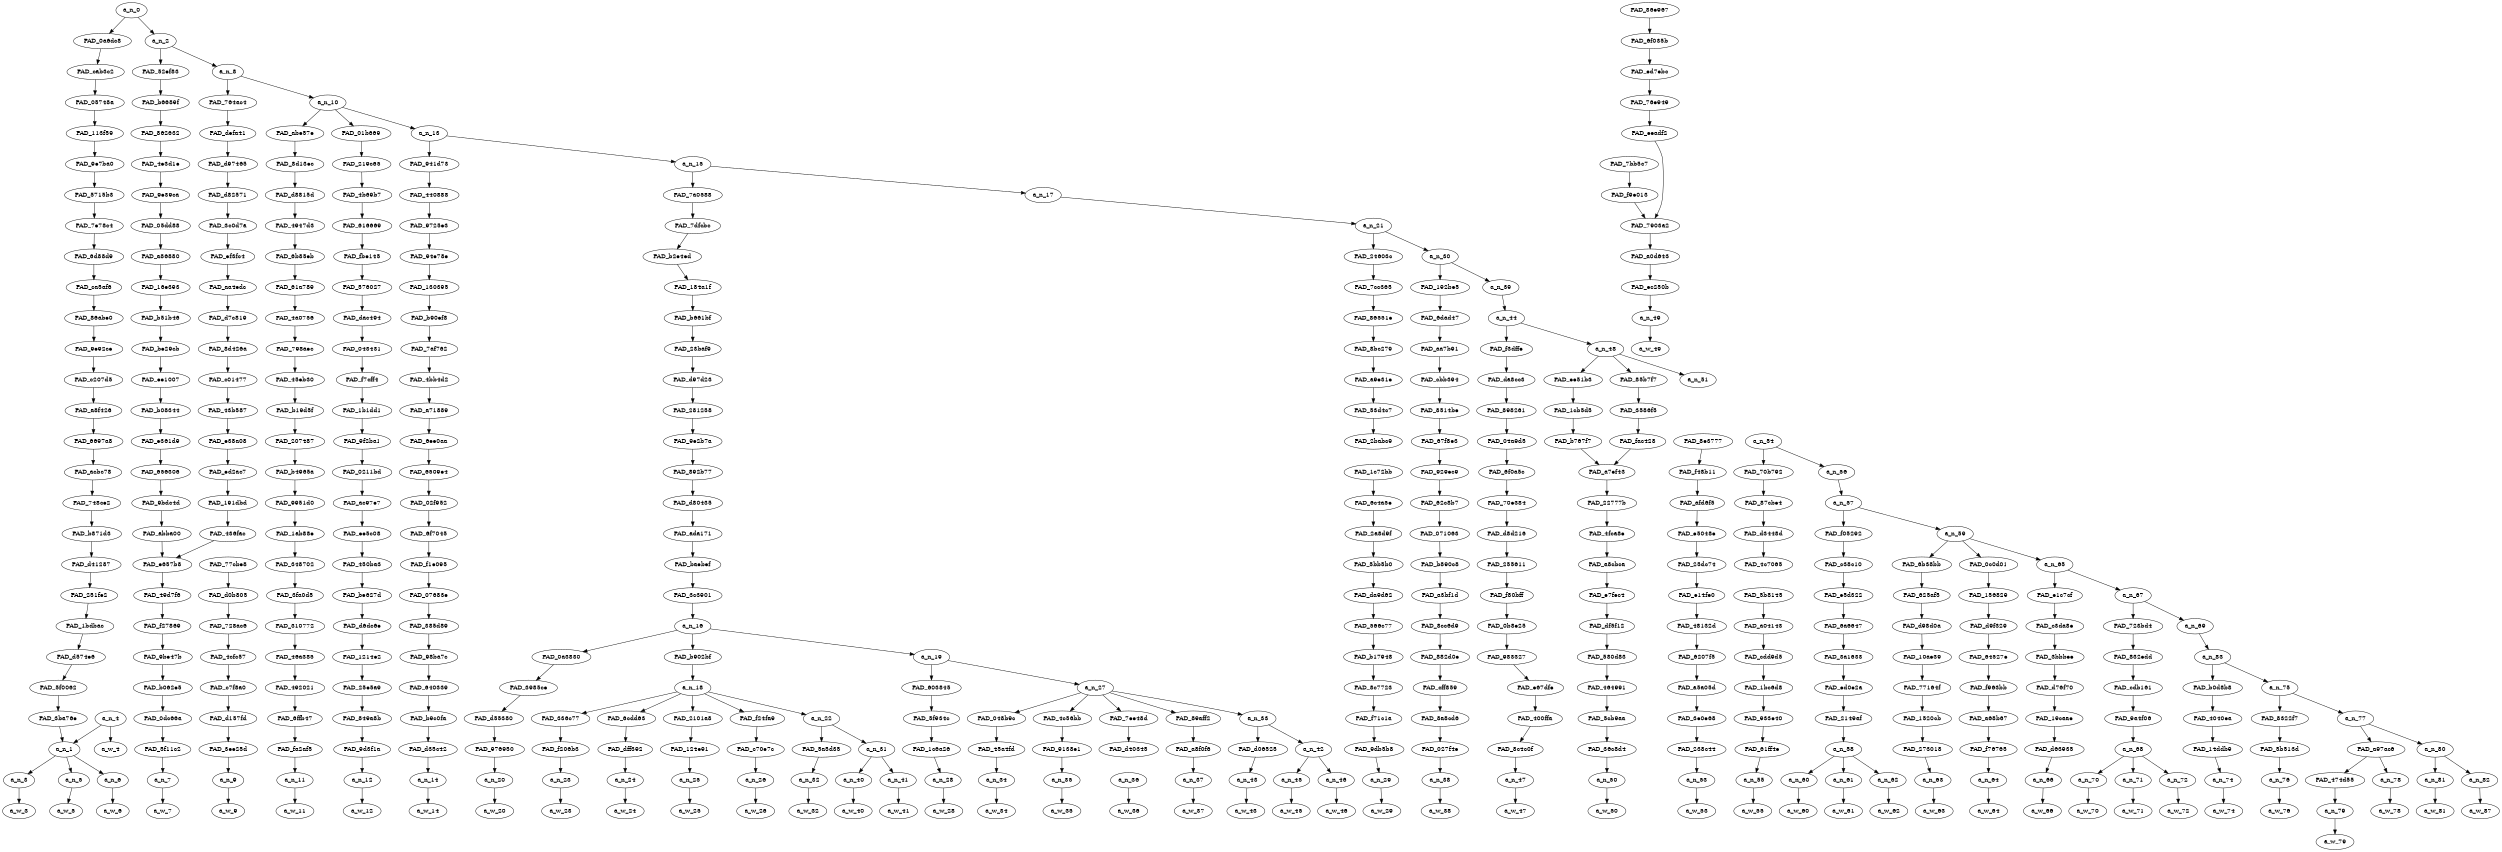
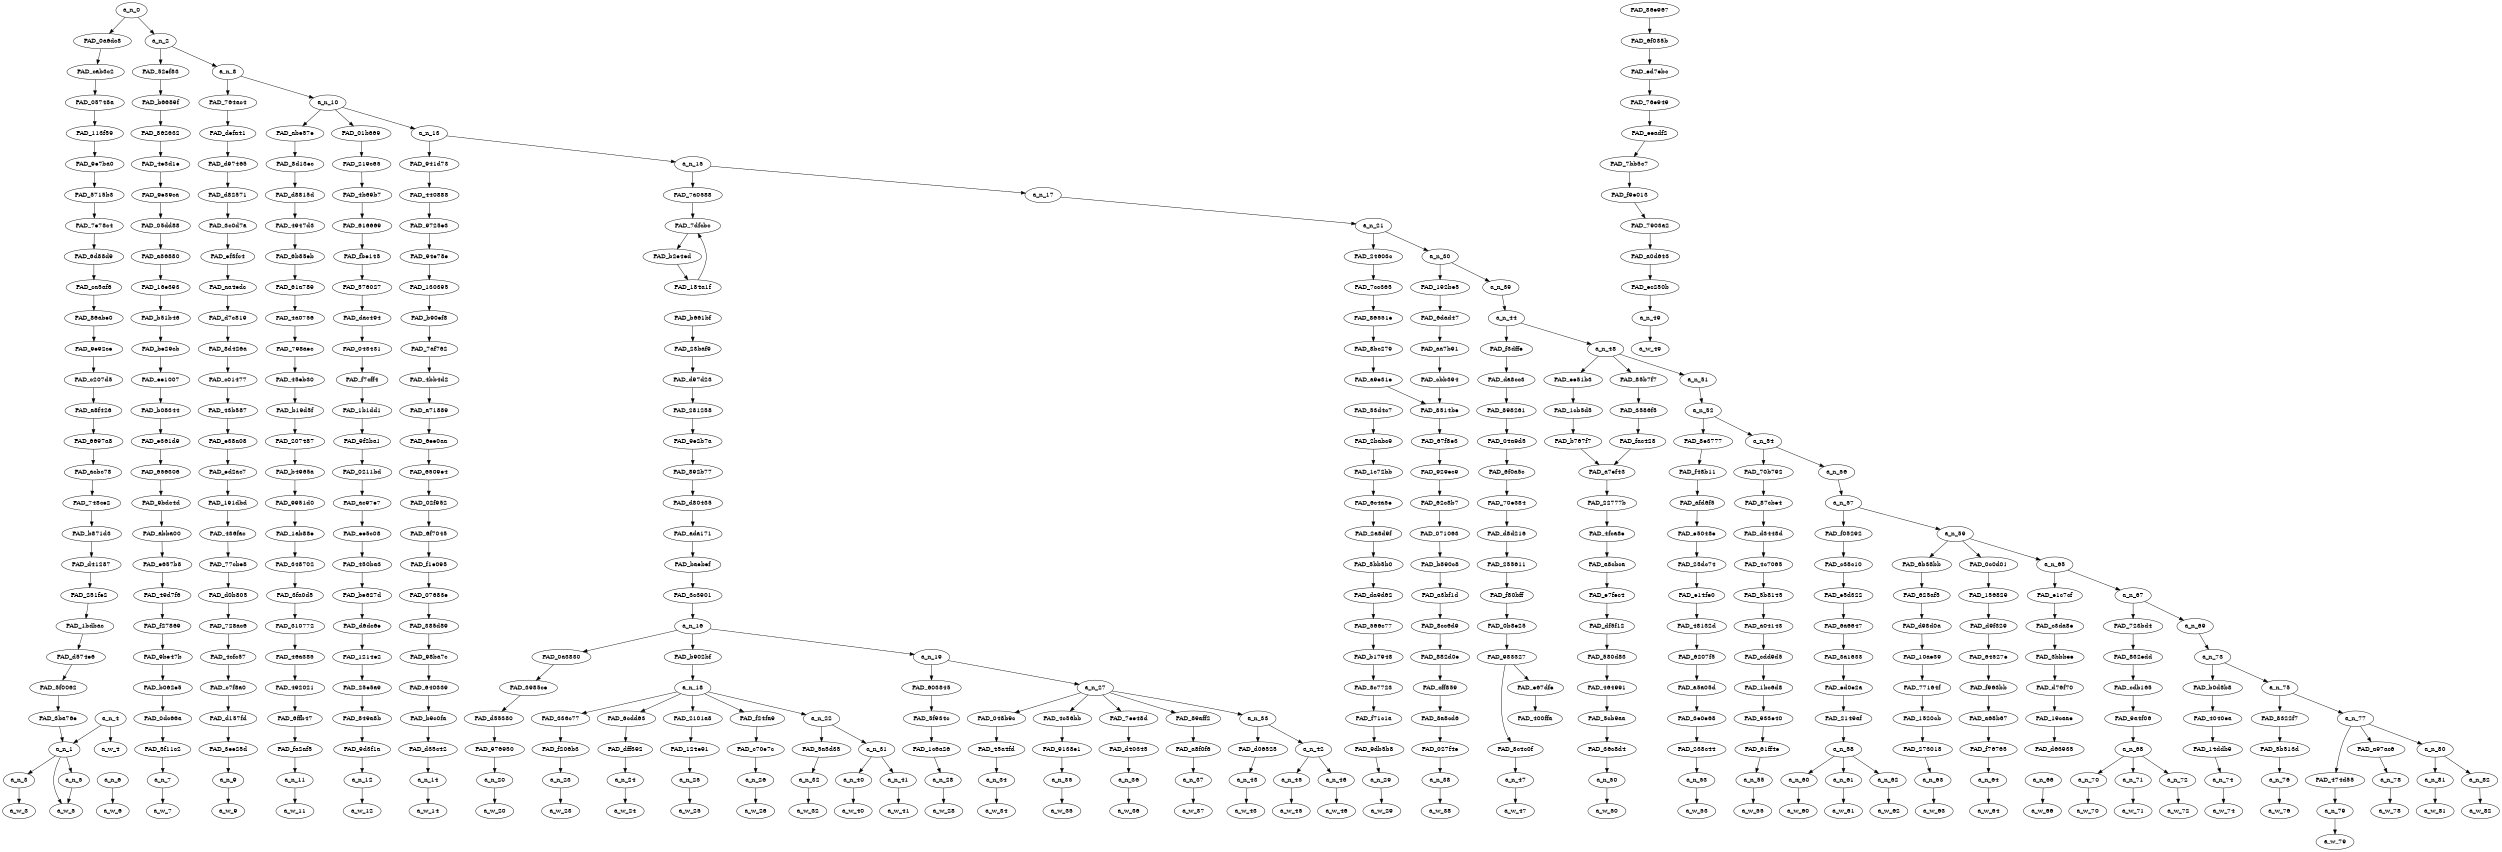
edge "PAD_eeadf2" -> "PAD_7903a2": now "PAD_eeadf2" -> "PAD_7bb5c7"
edge "PAD_184a1f" -> "PAD_b661bf": now "PAD_184a1f" -> "PAD_7dfcbc"
edge "PAD_a9e31e" -> "PAD_53d4c7": now "PAD_a9e31e" -> "PAD_8514be"
node "a_n_52": added
edge "PAD_2babc9" -> "PAD_1c72bb": added
edge "PAD_436fac" -> "PAD_e657b8": now "PAD_436fac" -> "PAD_77cbe8"
edge "PAD_4c7065" -> "PAD_5b8145": added
node "a_n_83": label "a_n_83" -> "a_n_73"
node "PAD_cdb161": label "PAD_cdb161" -> "PAD_cdb165"
edge "PAD_400ffa" -> "PAD_8c4c0f": now "PAD_983327" -> "PAD_8c4c0f"
edge "PAD_d40345" -> "a_n_36": added
edge "PAD_d63935" -> "a_n_66": removed
edge "a_n_1" -> "a_n_6": now "a_n_1" -> "a_w_5"
edge "PAD_a97ac6" -> "PAD_474d55": now "a_n_77" -> "PAD_474d55"
node "a_w_87": label "a_w_87" -> "a_w_82"
